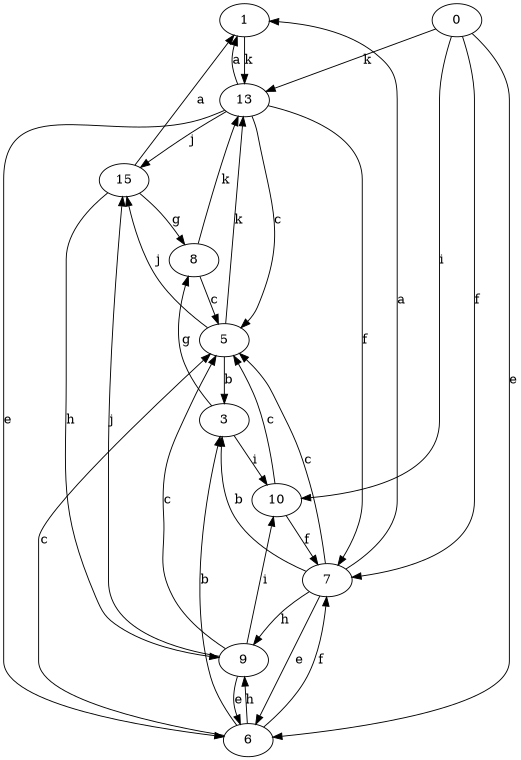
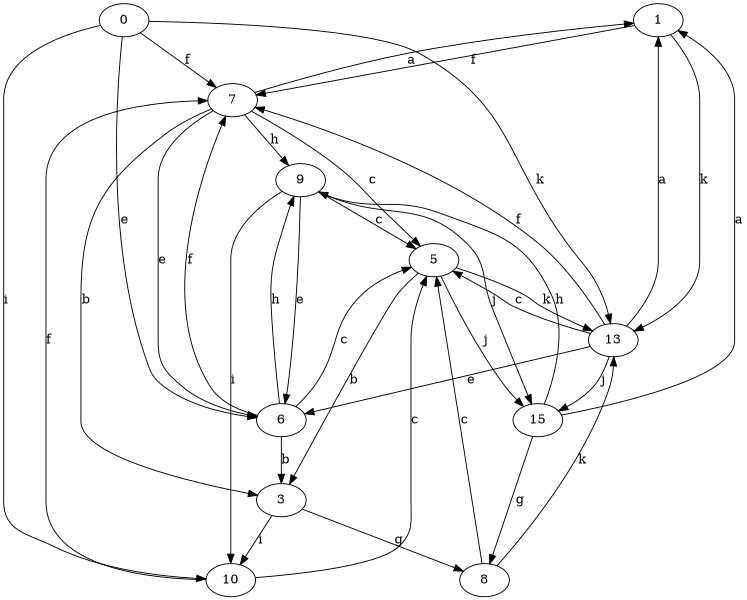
edge "1" -> "7": added, label "f"
